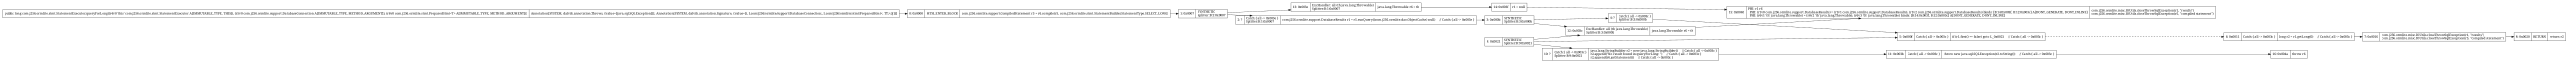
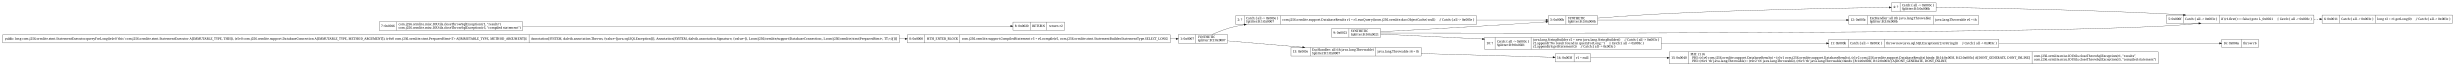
edge "12: 0x003c" -> "15: 0x0040": removed
edge "9: 0x0021" -> "12: 0x003c": now "9: 0x0021" -> "3: 0x000b"
edge "6: 0x0011" -> "7: 0x0016": removed
